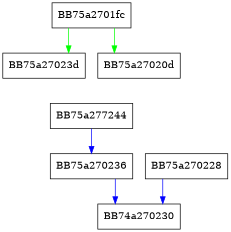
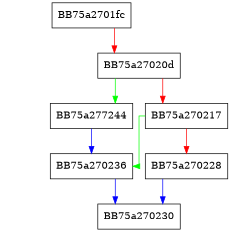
edge "BB75a2701fc" -> "BB75a27020d": color green -> red
node "BB75a27023d": removed
edge "BB75a27020d" -> "BB75a277244": added
node "BB75a270217": added
node "BB74a270230": label "BB74a270230" -> "BB75a270230"
